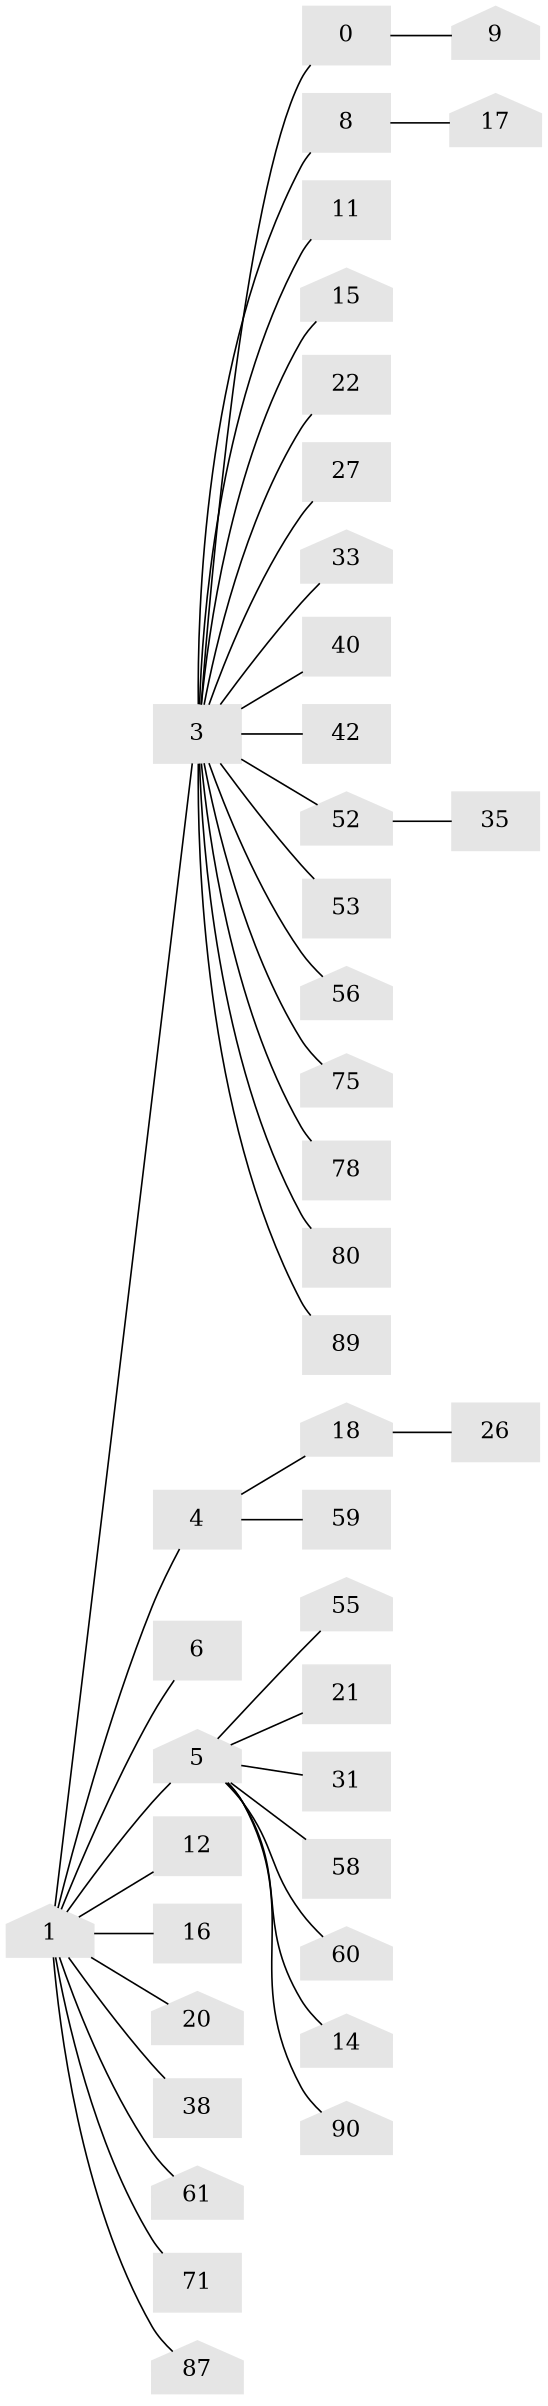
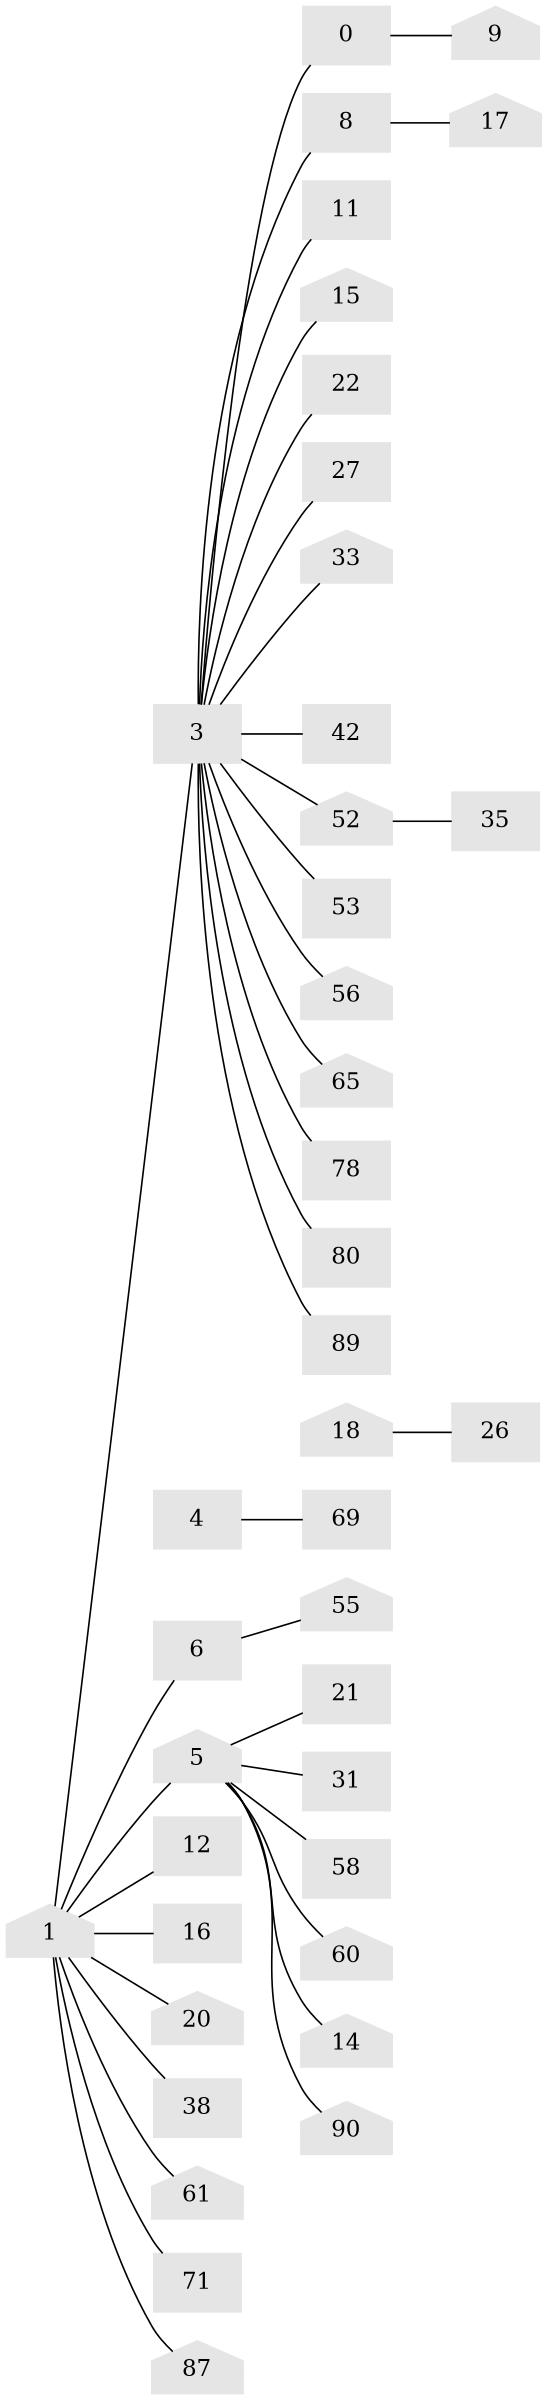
node "40": removed
node "75": label "75" -> "65"
edge "18" -- "4": removed
node "59": label "59" -> "69"
edge "55" -- "5": now "55" -- "6"
edge "4" -- "1": removed
